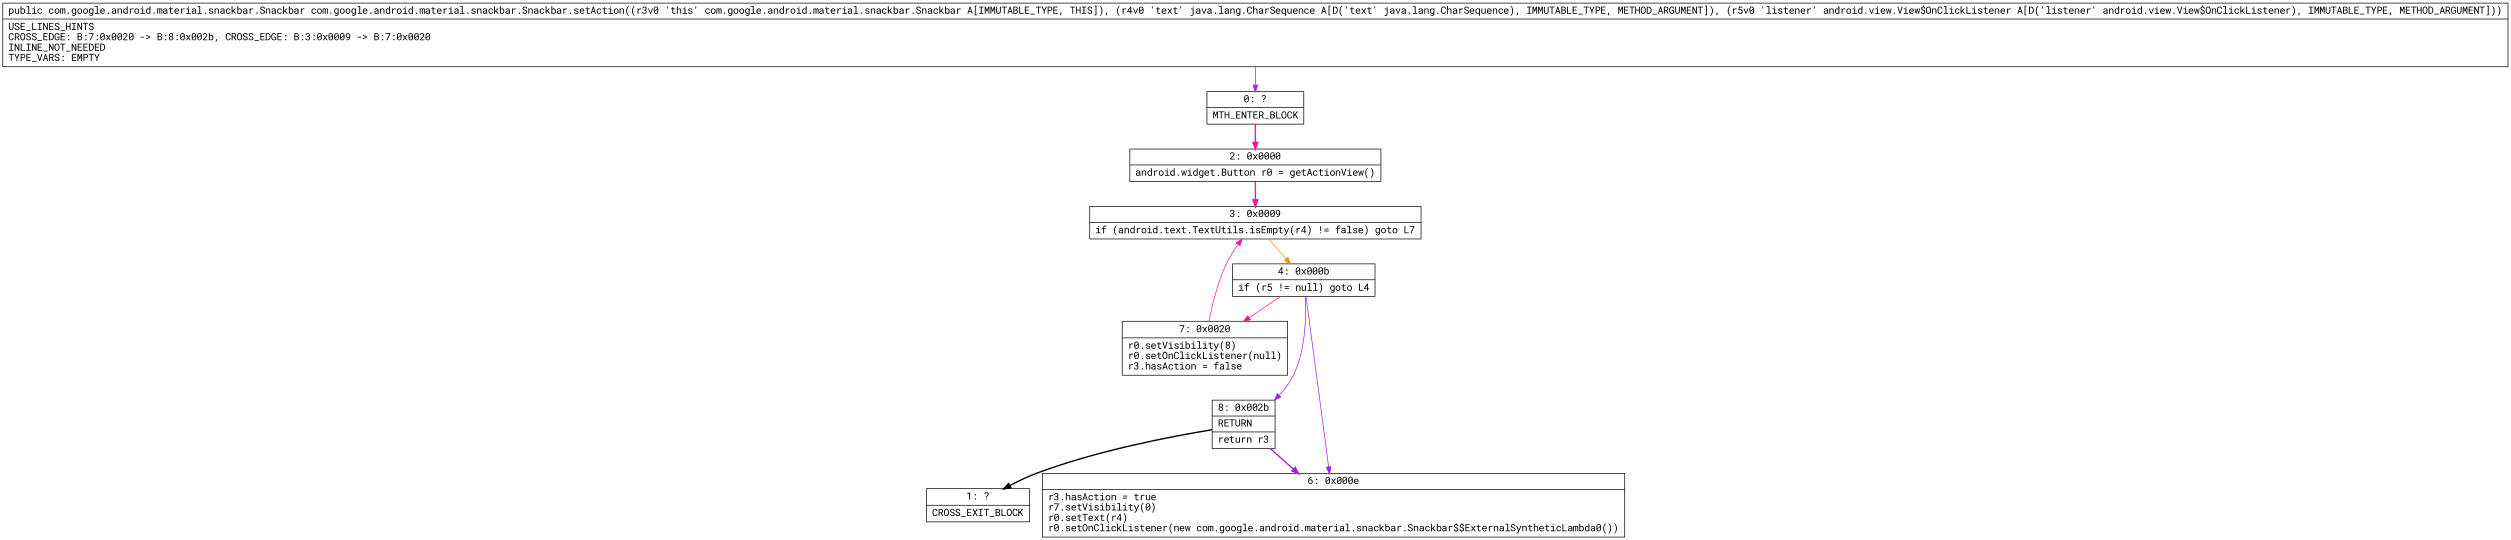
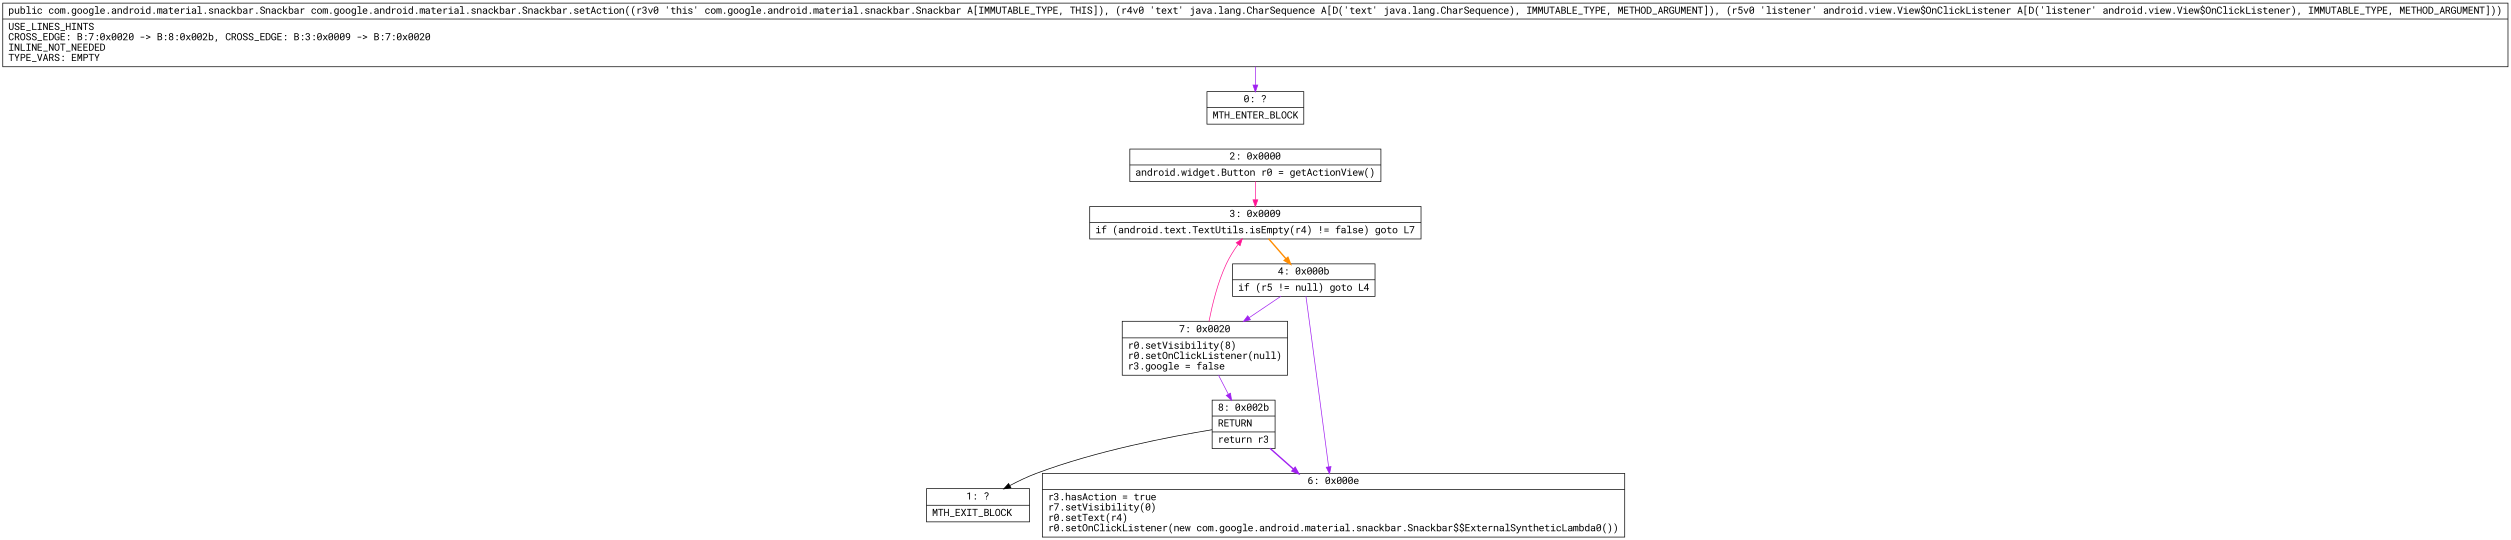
edge "0: ?" -> "2: 0x0000": removed
edge "2: 0x0000" -> "3: 0x0009": style bold -> solid
edge "3: 0x0009" -> "4: 0x000b": style solid -> bold
edge "4: 0x000b" -> "7: 0x0020": color deeppink -> purple
edge "4: 0x000b" -> "8: 0x002b": now "7: 0x0020" -> "8: 0x002b"
node "7: 0x0020": text "r3.hasAction = false" -> "r3.google = false"
edge "8: 0x002b" -> "1: ?": style bold -> solid
node "1: ?": text "CROSS_EXIT_BLOCK" -> "MTH_EXIT_BLOCK"
